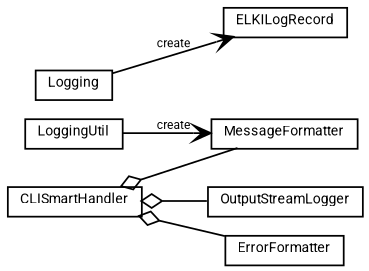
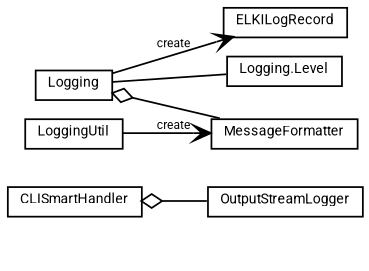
node "Logging.Level": added
edge "MessageFormatter" -> "CLISmartHandler": now "MessageFormatter" -> "Logging"
node "ErrorFormatter": removed
